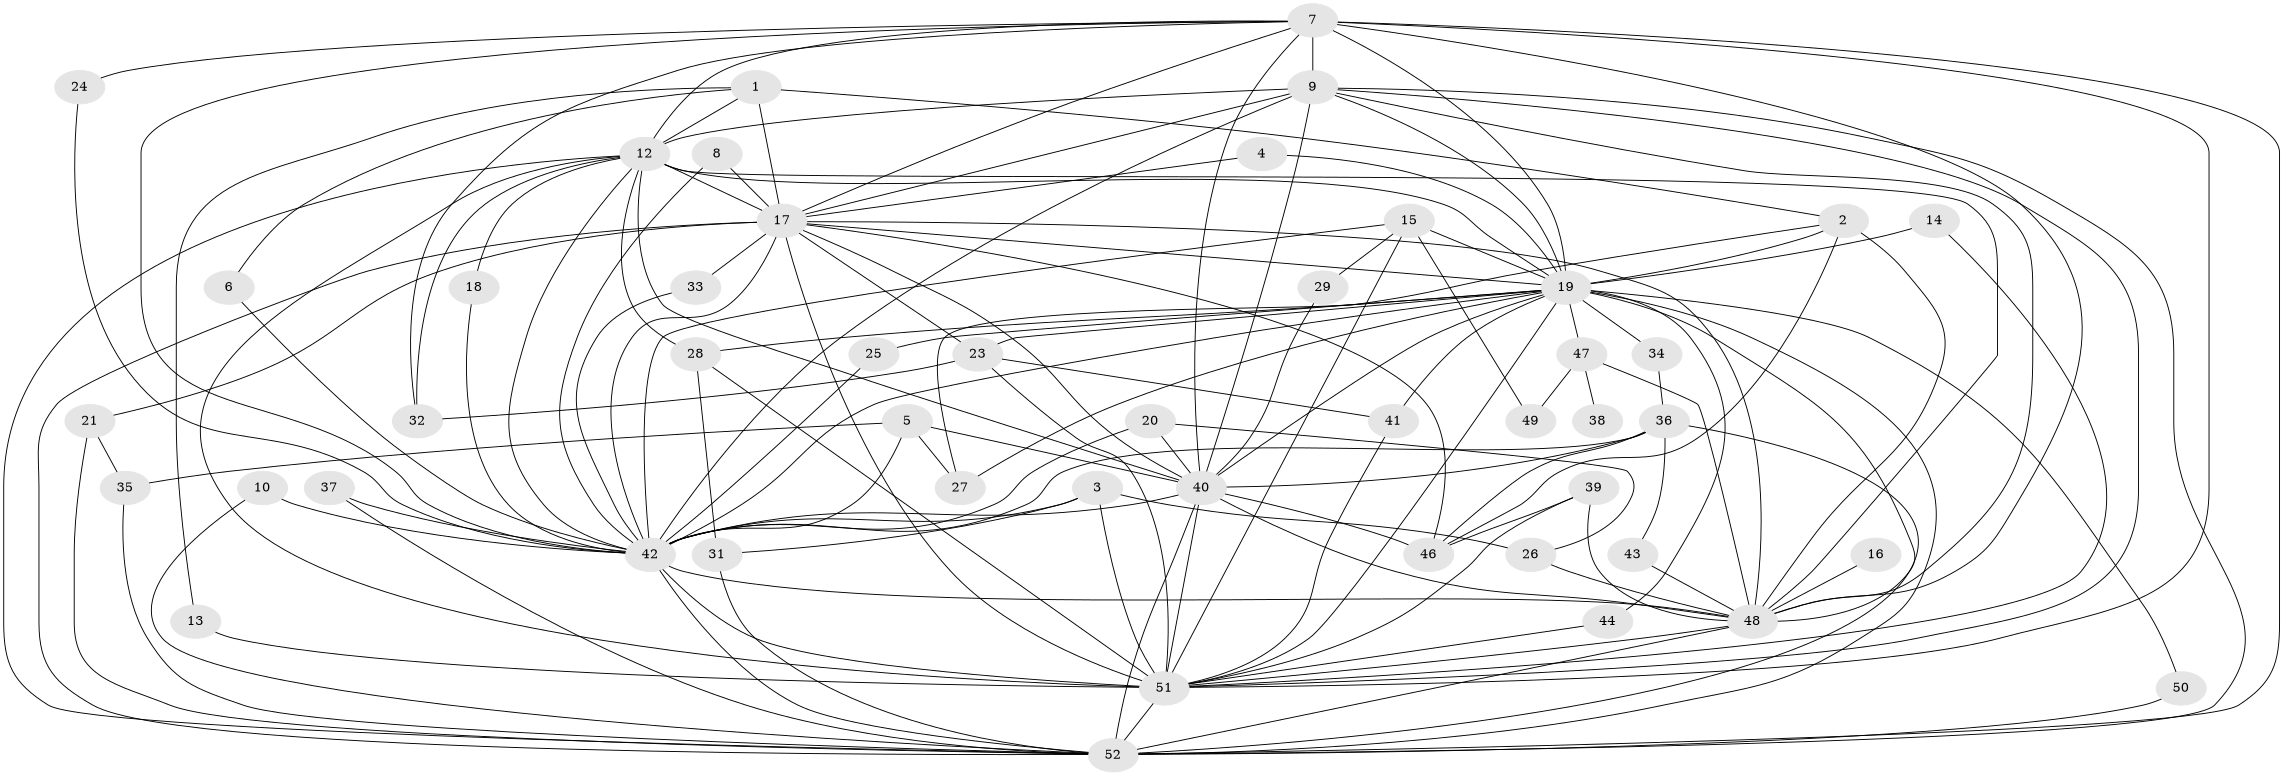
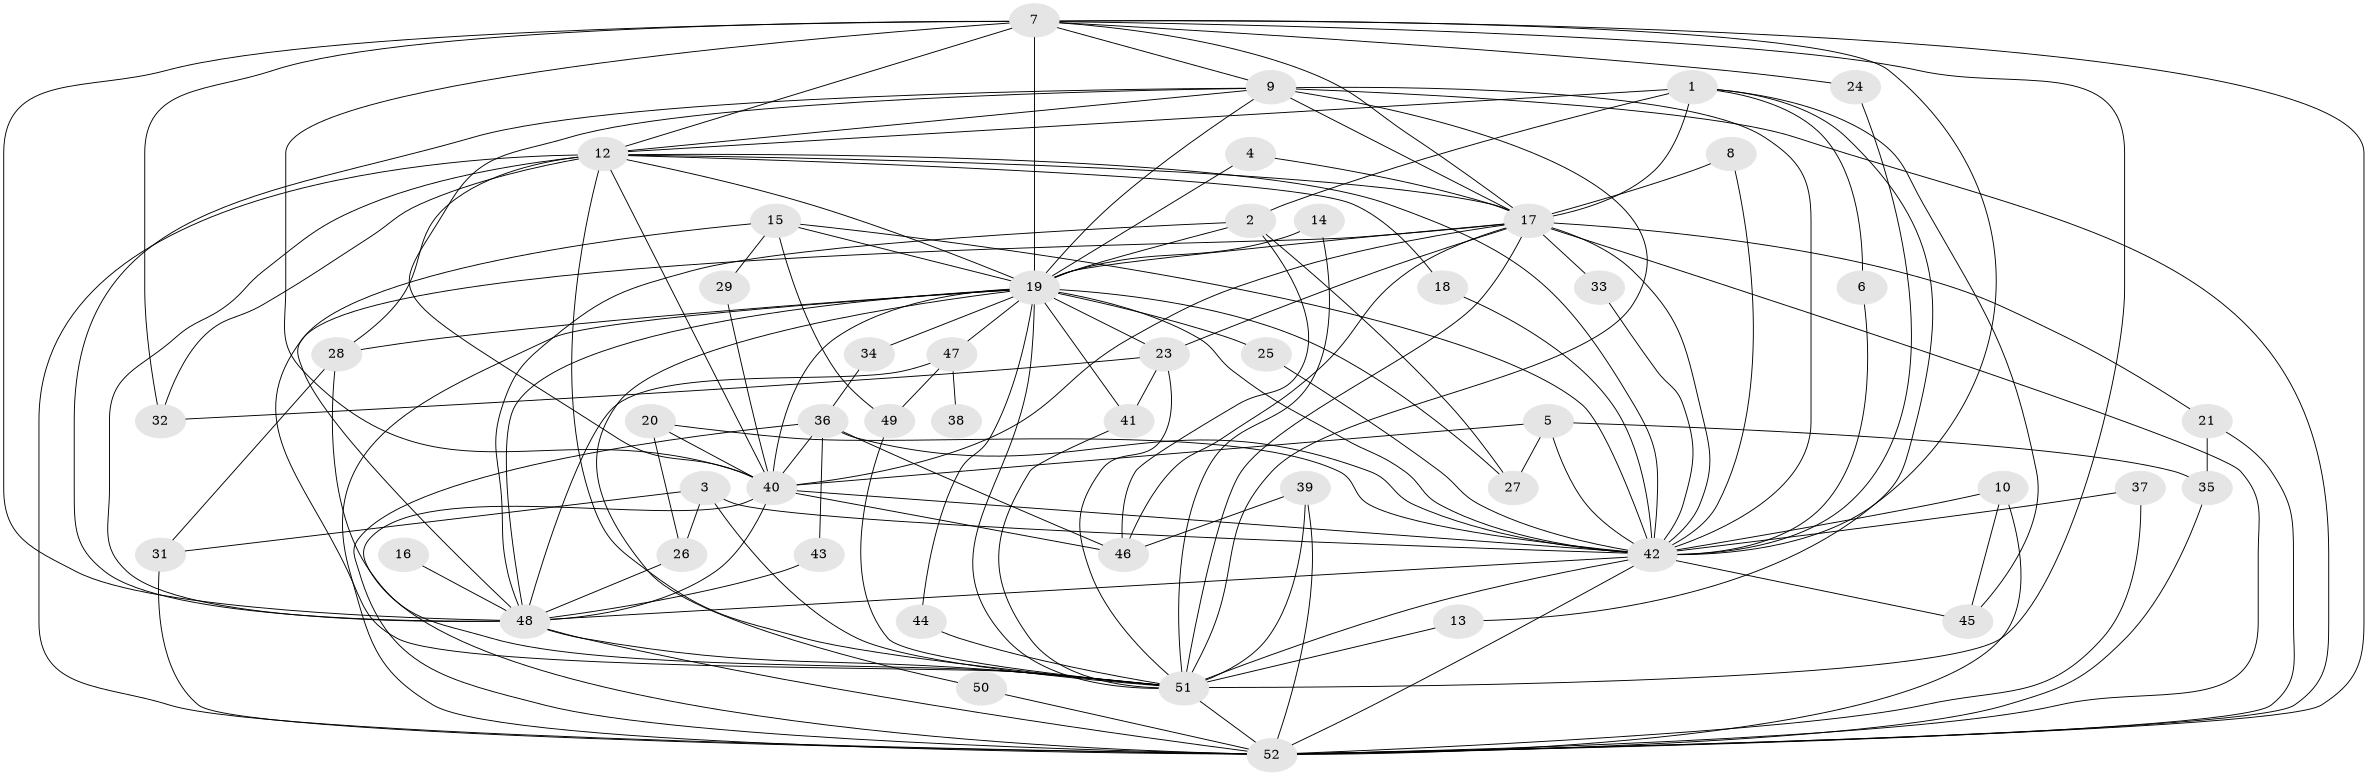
edge "40" -- "51": now "49" -- "51"
edge "39" -- "48": now "39" -- "52"
node "45": added
